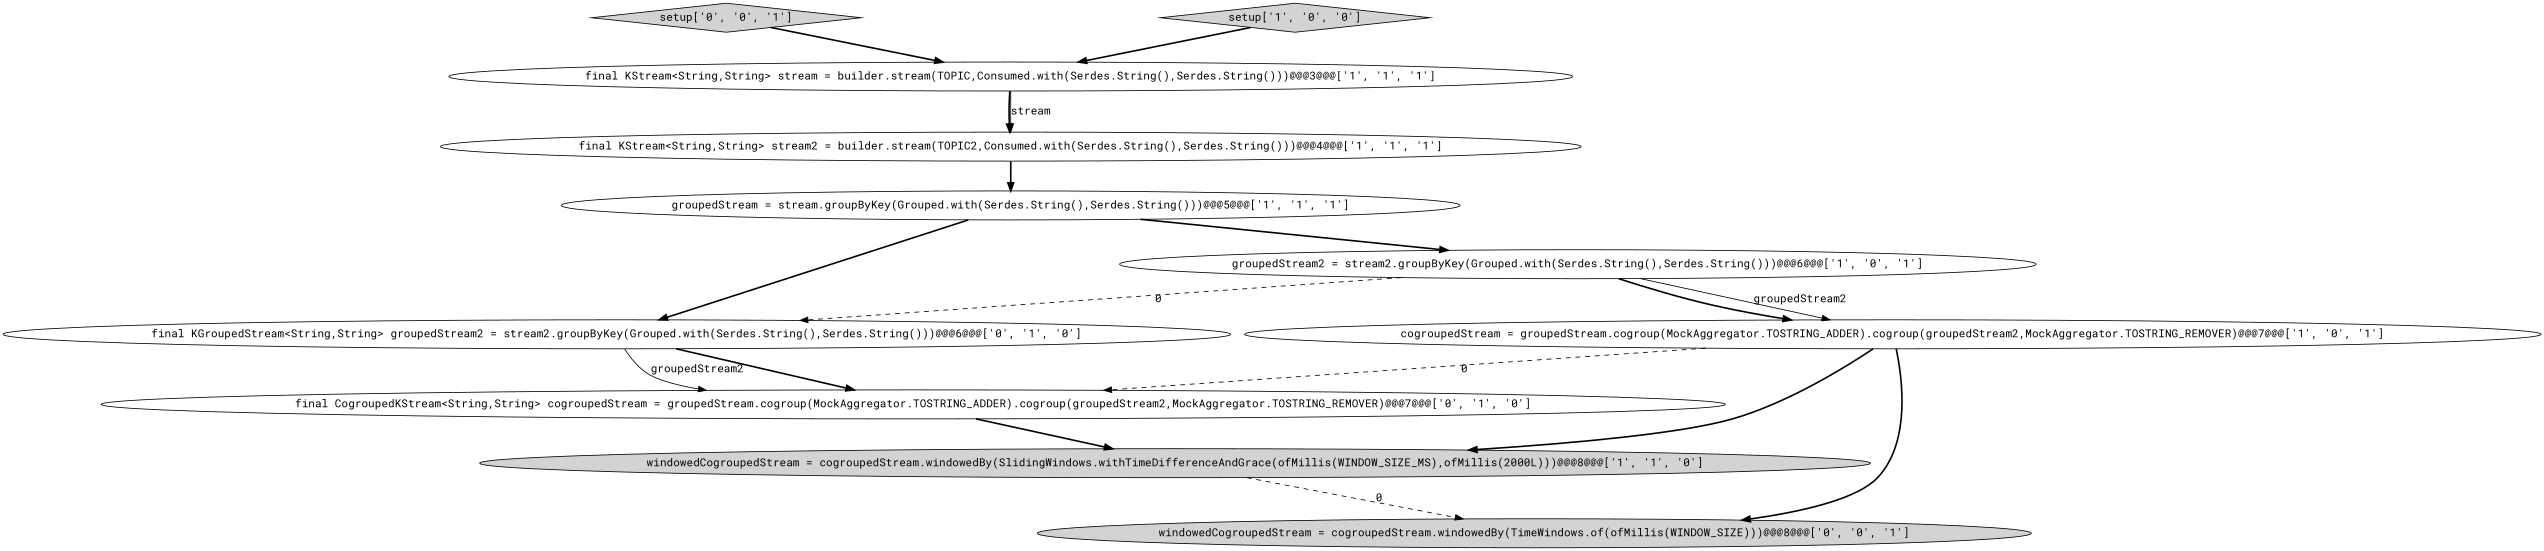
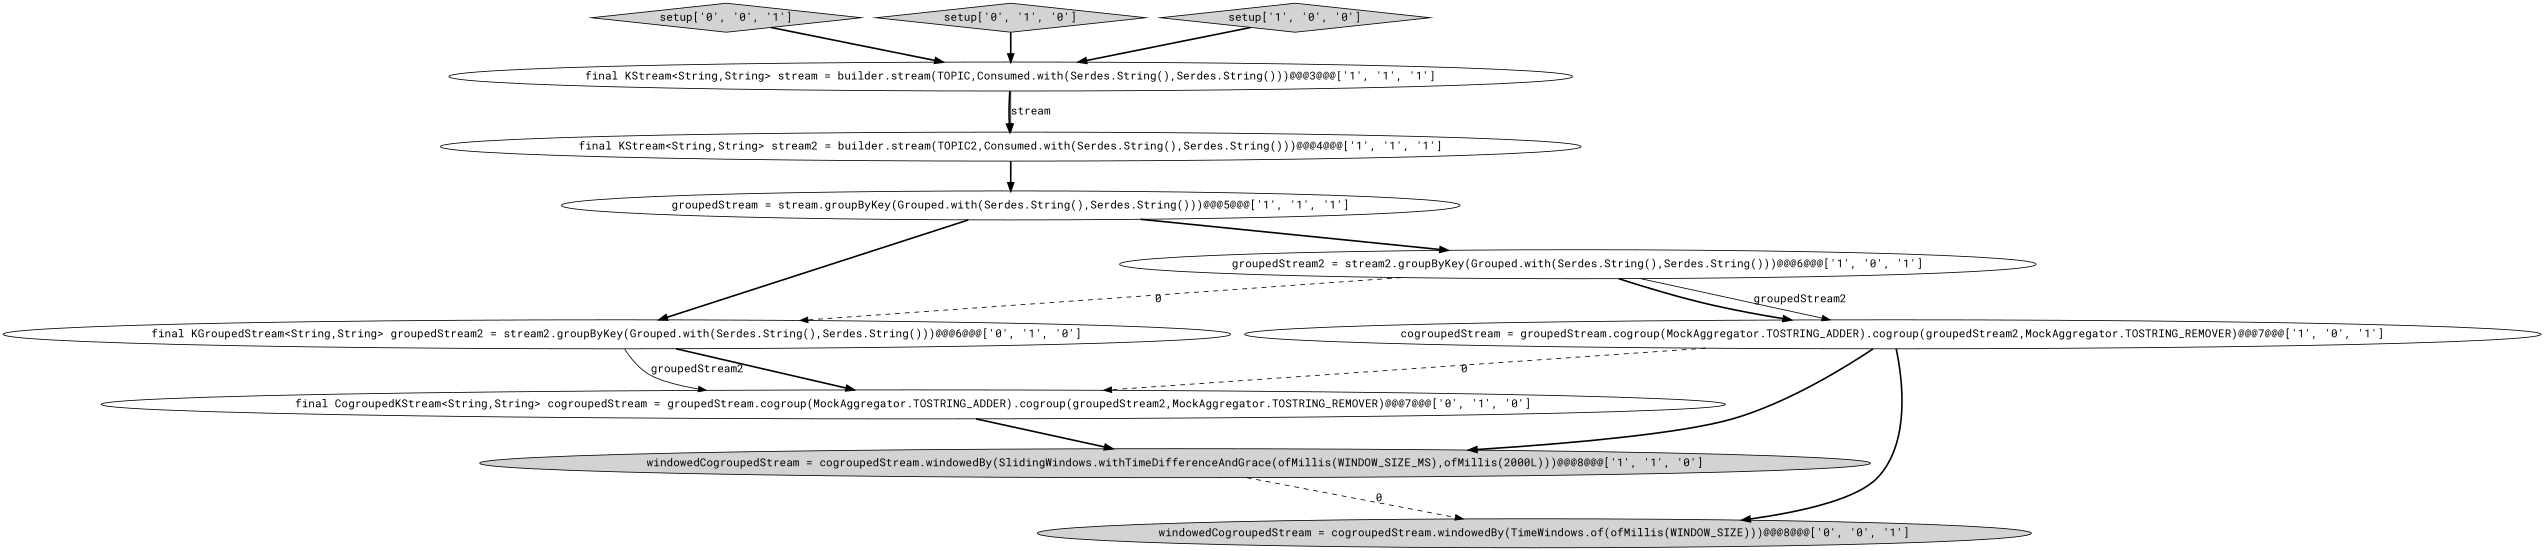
node "setup['0', '1', '0']": added
